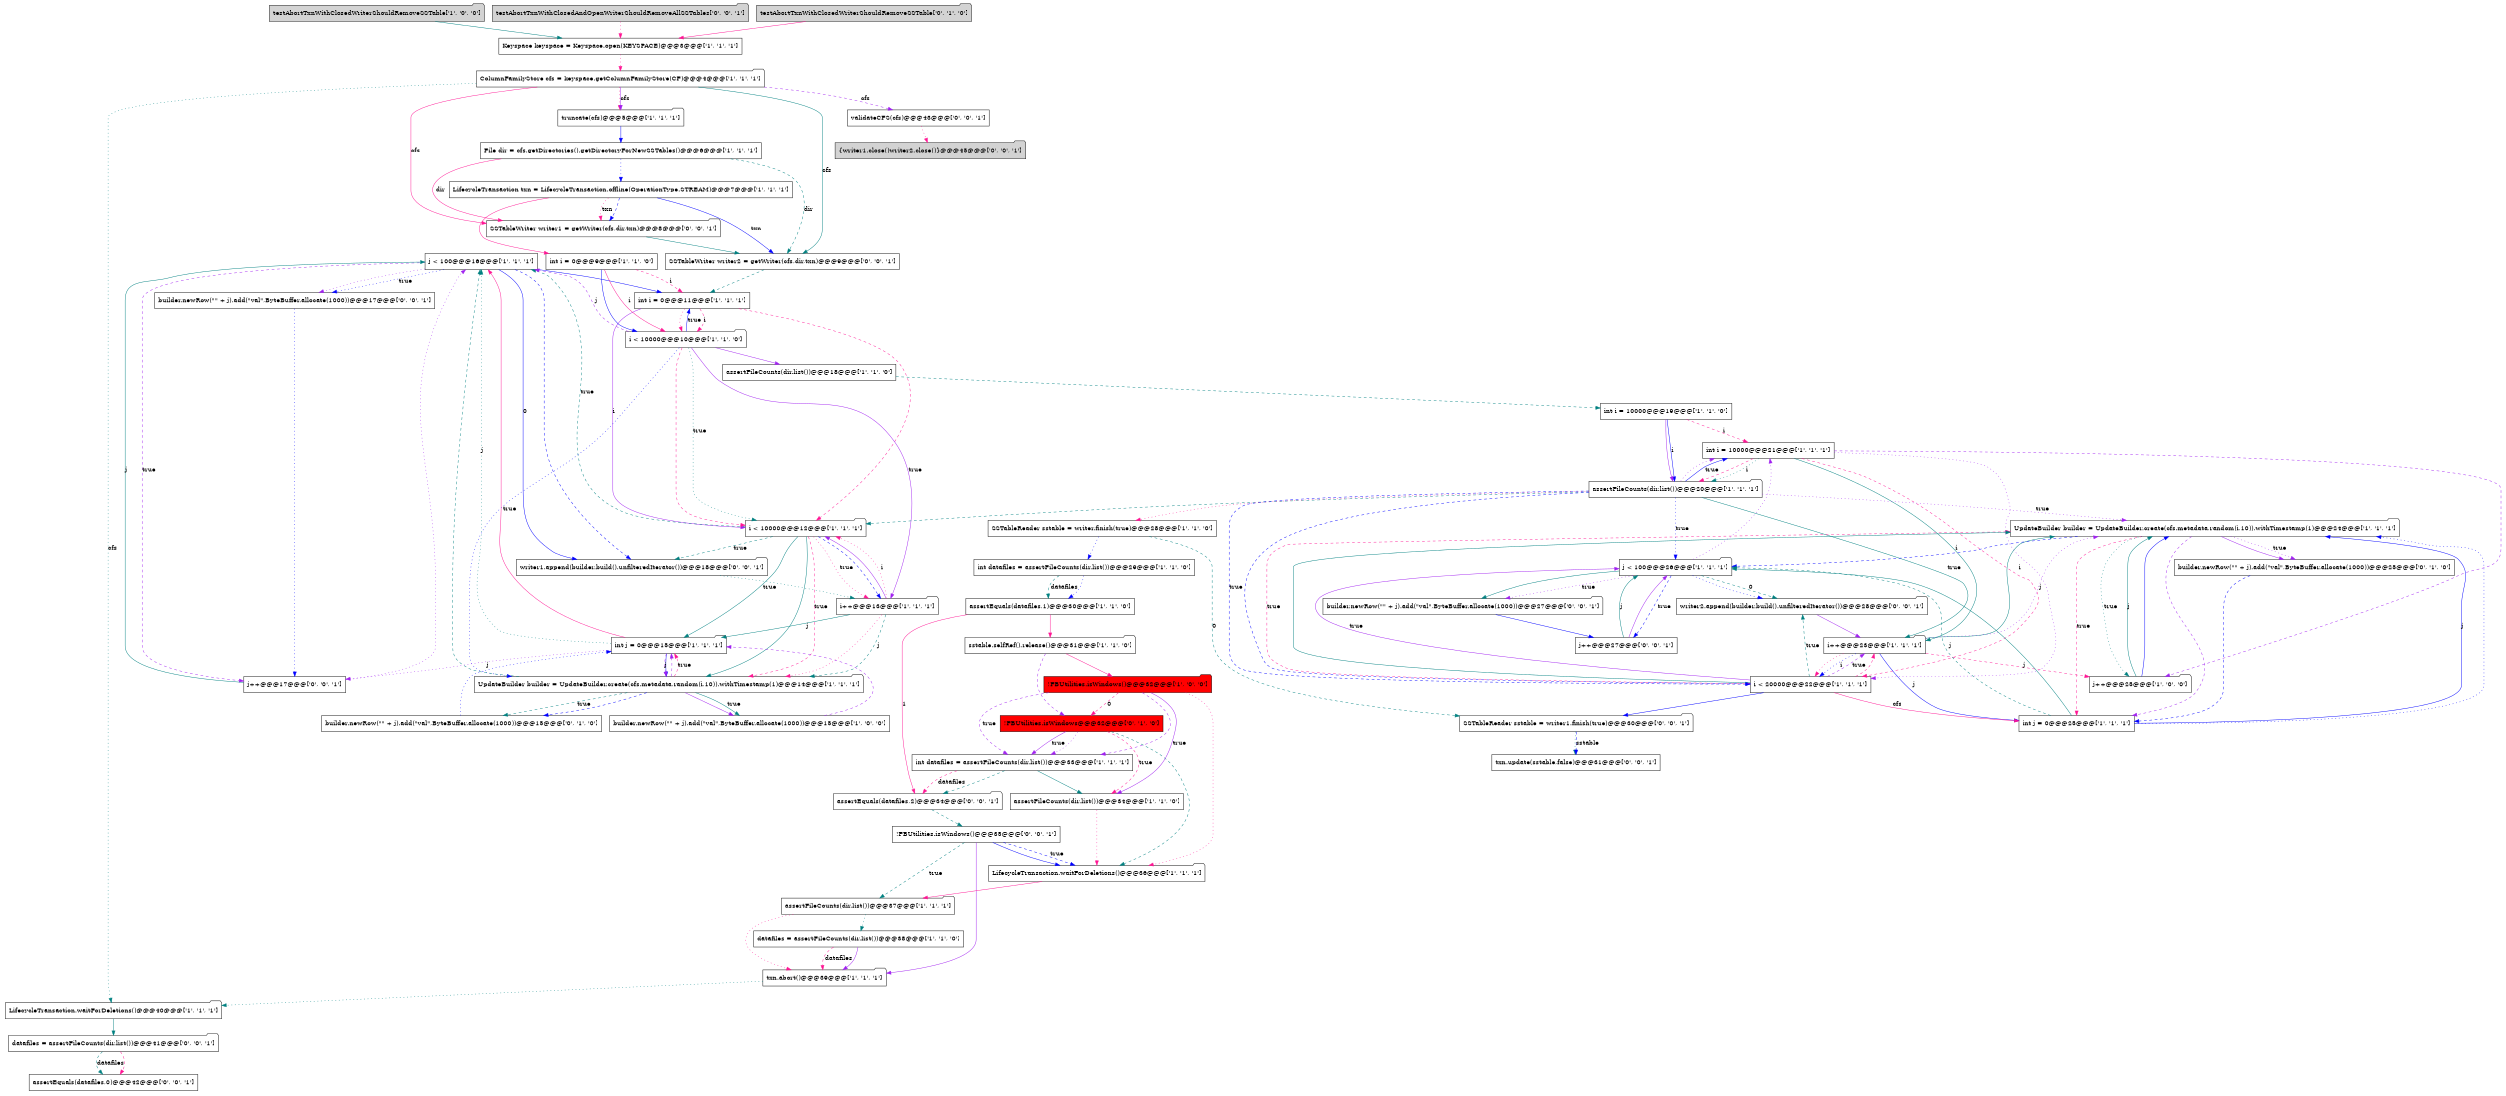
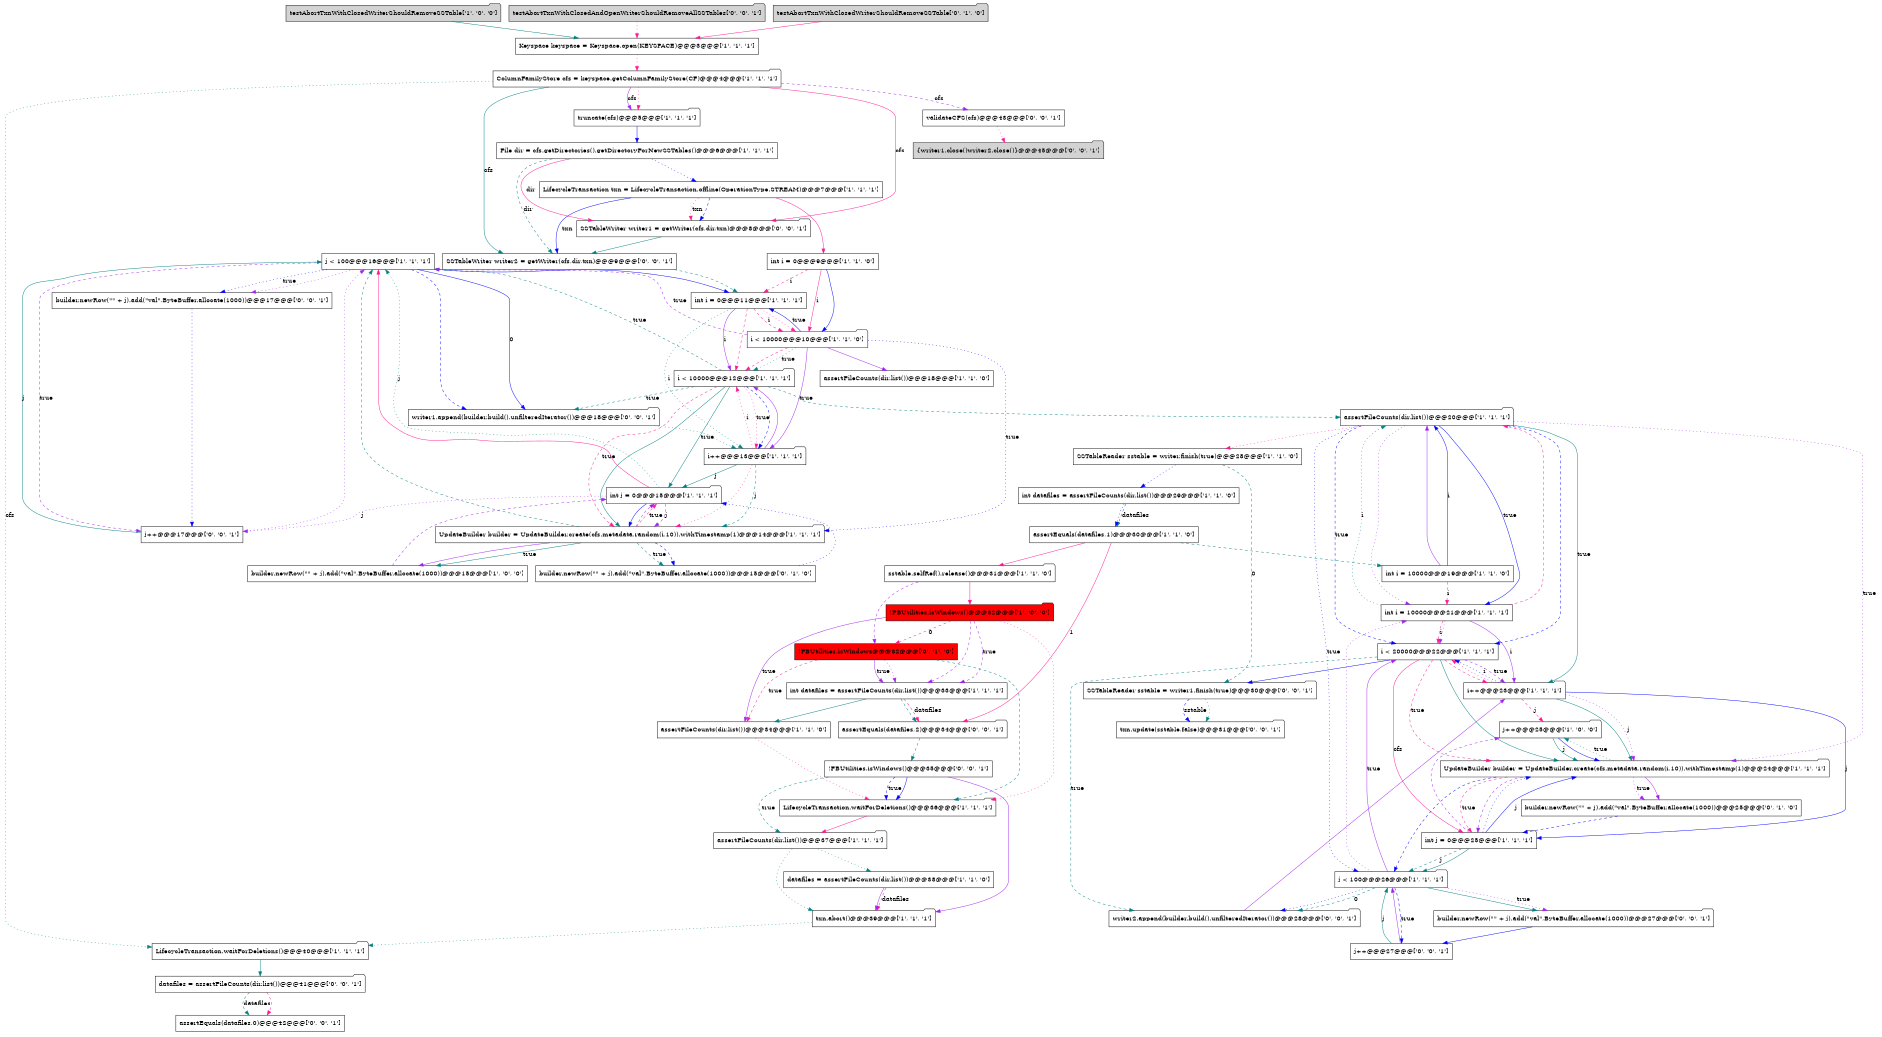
edge "i < 10000@@@10@@@['1', '1', '0']" -> "j < 100@@@16@@@['1', '1', '1']": label "j" -> "true"
edge "int i = 0@@@11@@@['1', '1', '1']" -> "i++@@@13@@@['1', '1', '1']": added, label "i"
edge "assertFileCounts(dir.list())@@@18@@@['1', '1', '0']" -> "int i = 10000@@@19@@@['1', '1', '0']": now "assertEquals(datafiles,1)@@@30@@@['1', '1', '0']" -> "int i = 10000@@@19@@@['1', '1', '0']"
edge "int i = 10000@@@21@@@['1', '1', '1']" -> "j++@@@25@@@['1', '0', '0']": now "int j = 0@@@25@@@['1', '1', '1']" -> "j++@@@25@@@['1', '0', '0']"
edge "assertFileCounts(dir.list())@@@20@@@['1', '1', '1']" -> "i < 10000@@@12@@@['1', '1', '1']": reversed
edge "int i = 10000@@@21@@@['1', '1', '1']" -> "i++@@@23@@@['1', '1', '1']": color teal -> purple
edge "i < 20000@@@22@@@['1', '1', '1']" -> "j < 100@@@26@@@['1', '1', '1']": reversed
node "int j = 0@@@25@@@['1', '1', '1']": shape box -> folder
node "txn.update(sstable,false)@@@31@@@['0', '0', '1']": shape box -> folder
edge "assertFileCounts(dir.list())@@@37@@@['1', '1', '1']" -> "txn.abort()@@@39@@@['1', '1', '1']": color deeppink -> teal
